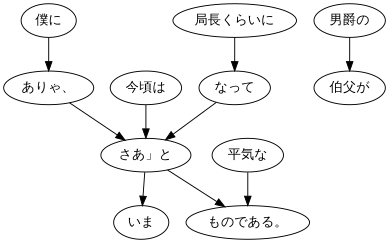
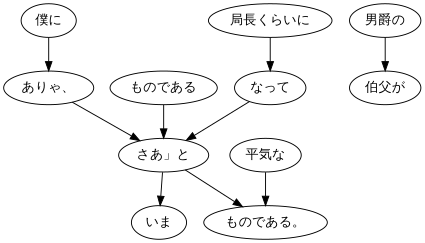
node "今頃は": label "今頃は" -> "ものである"
